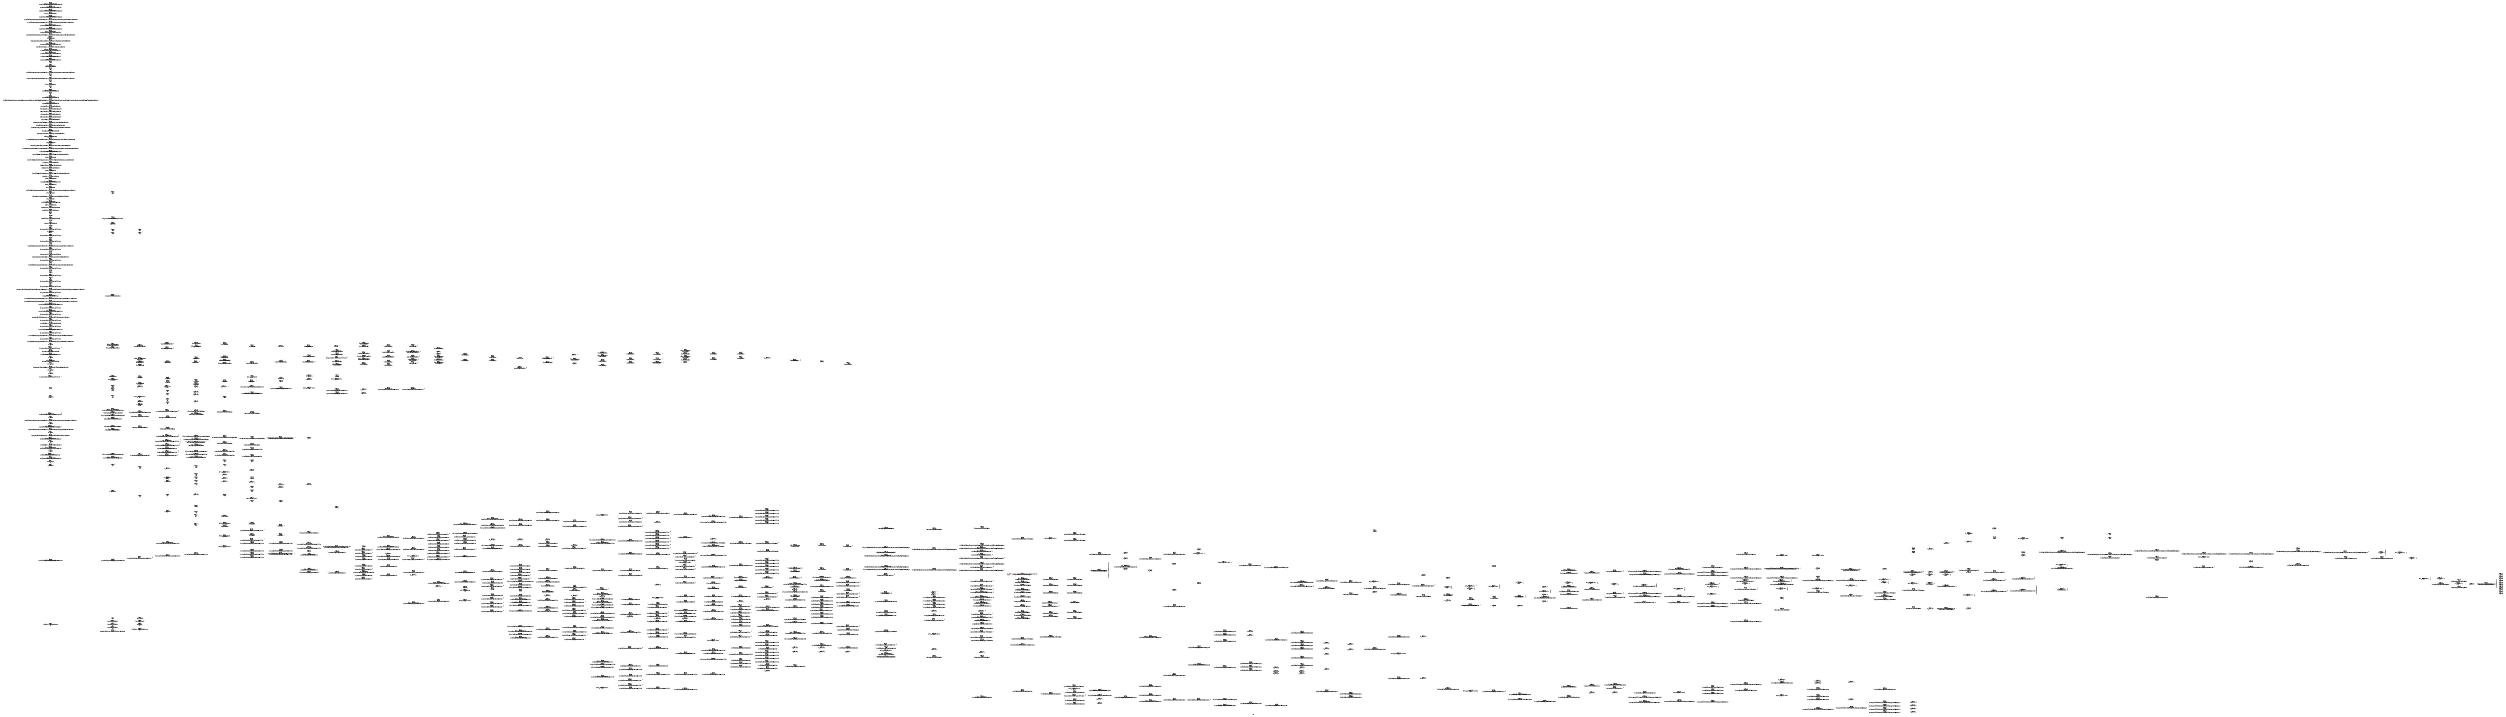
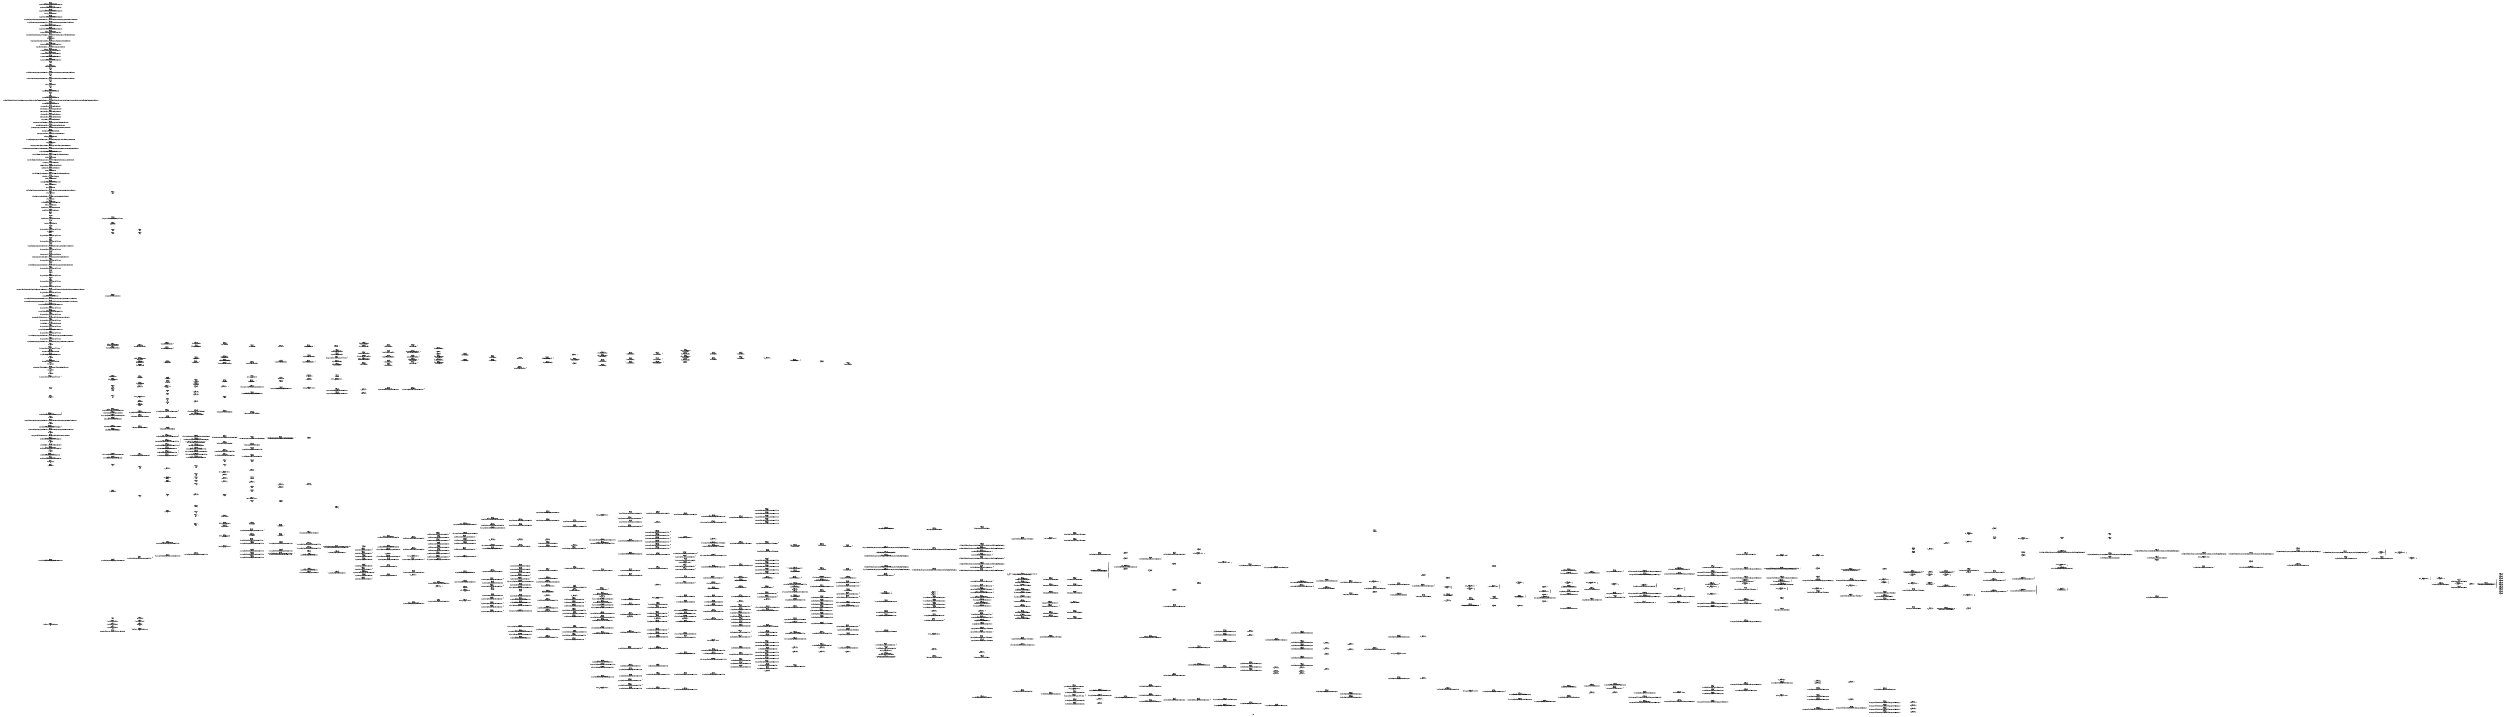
node "NodeID: 158": added
